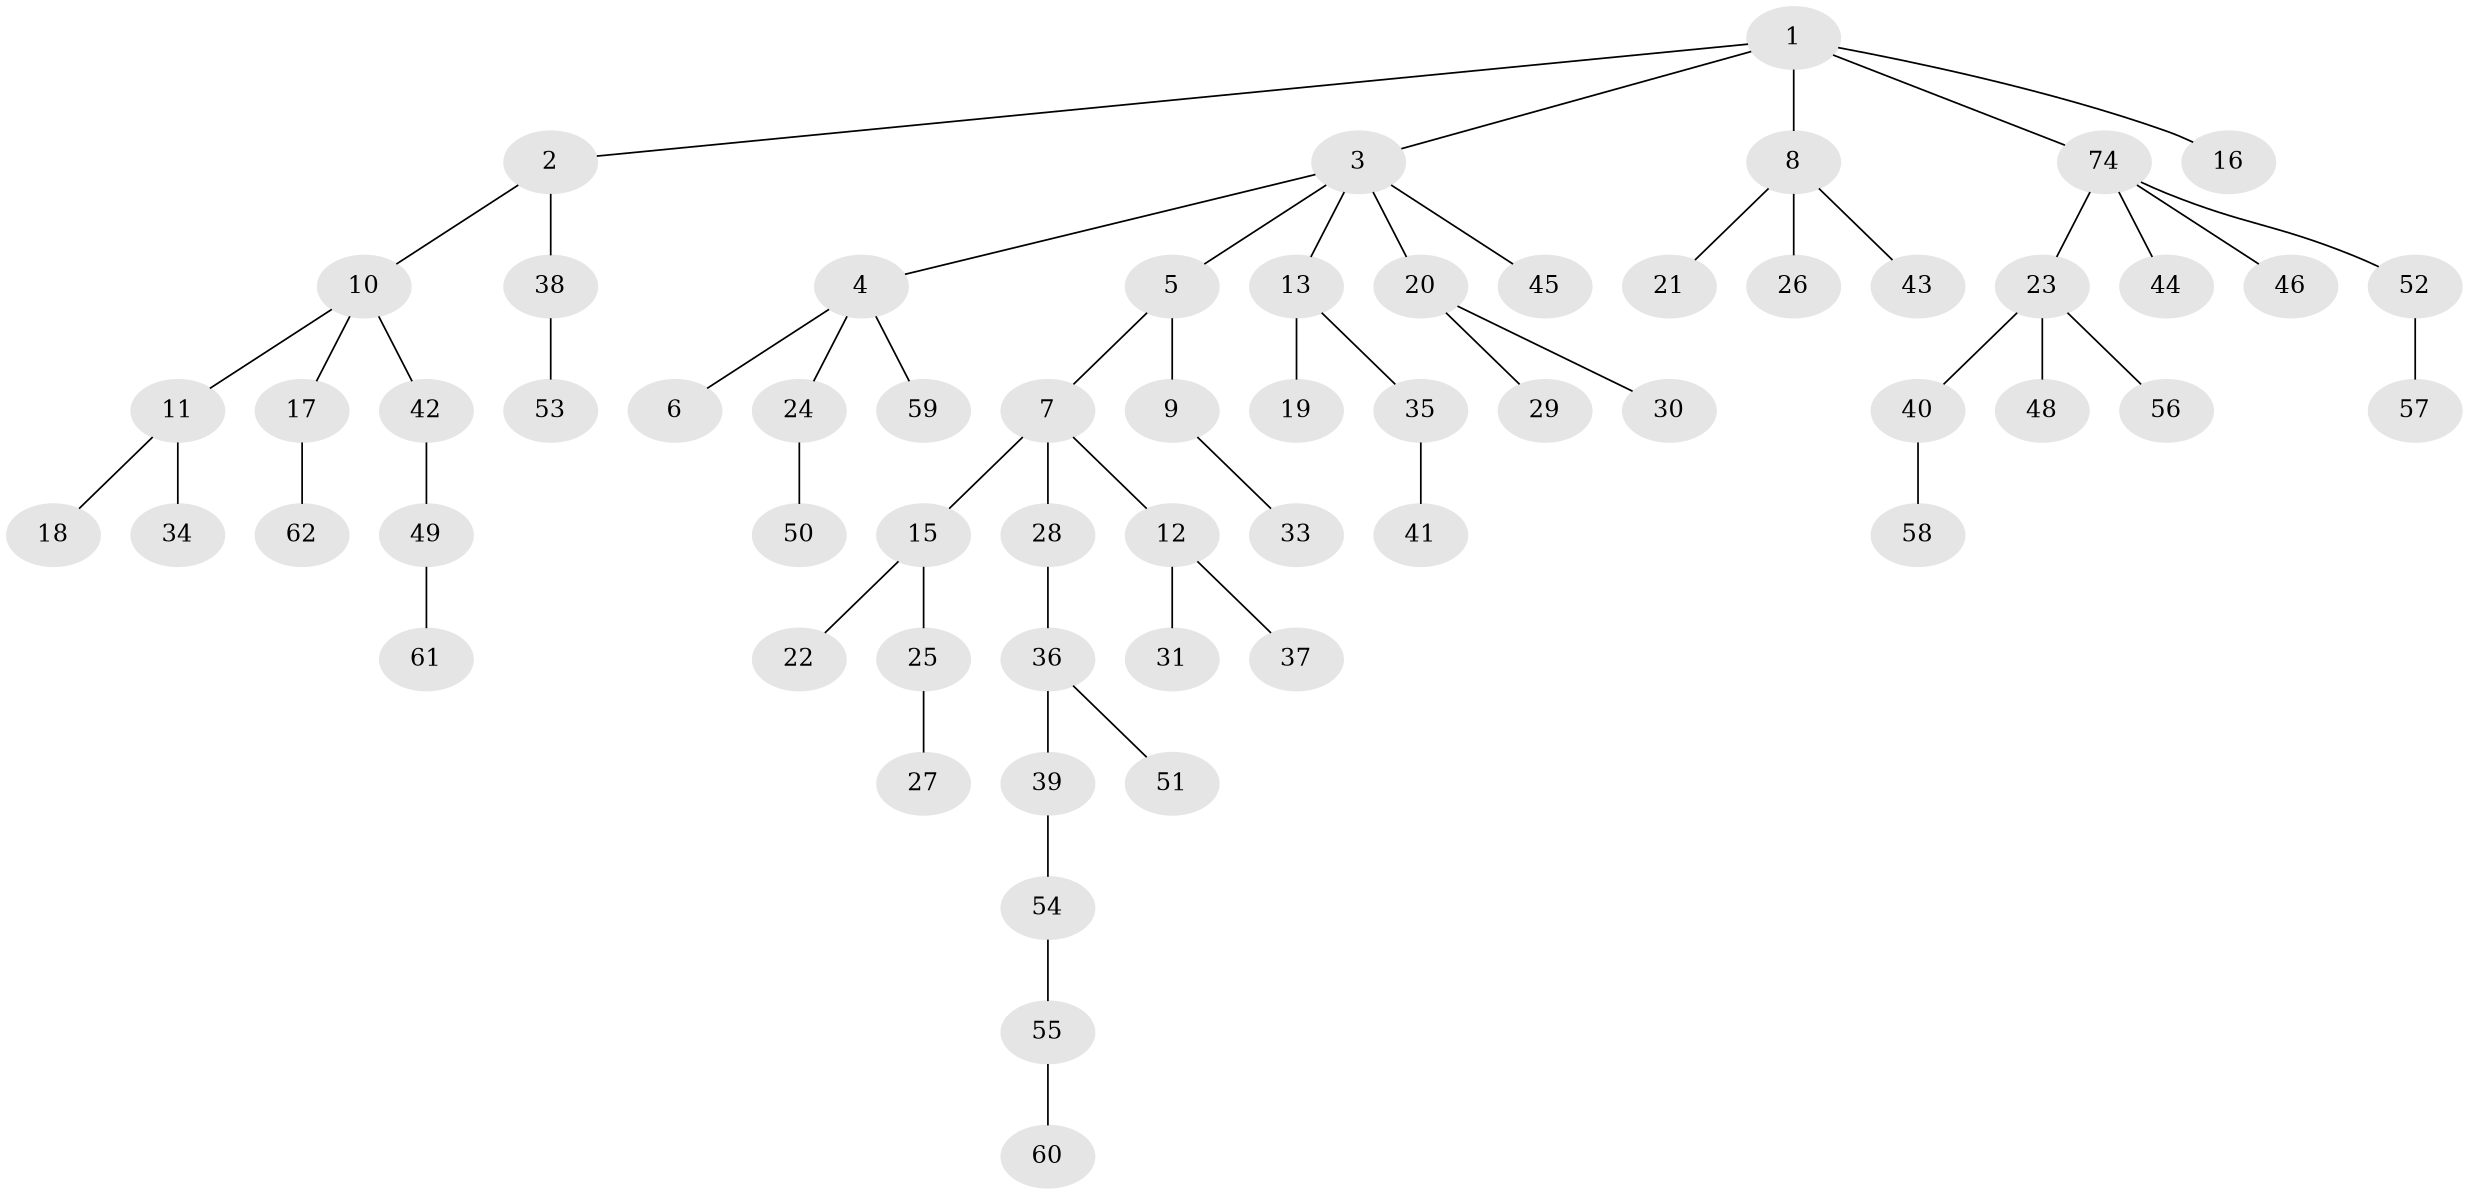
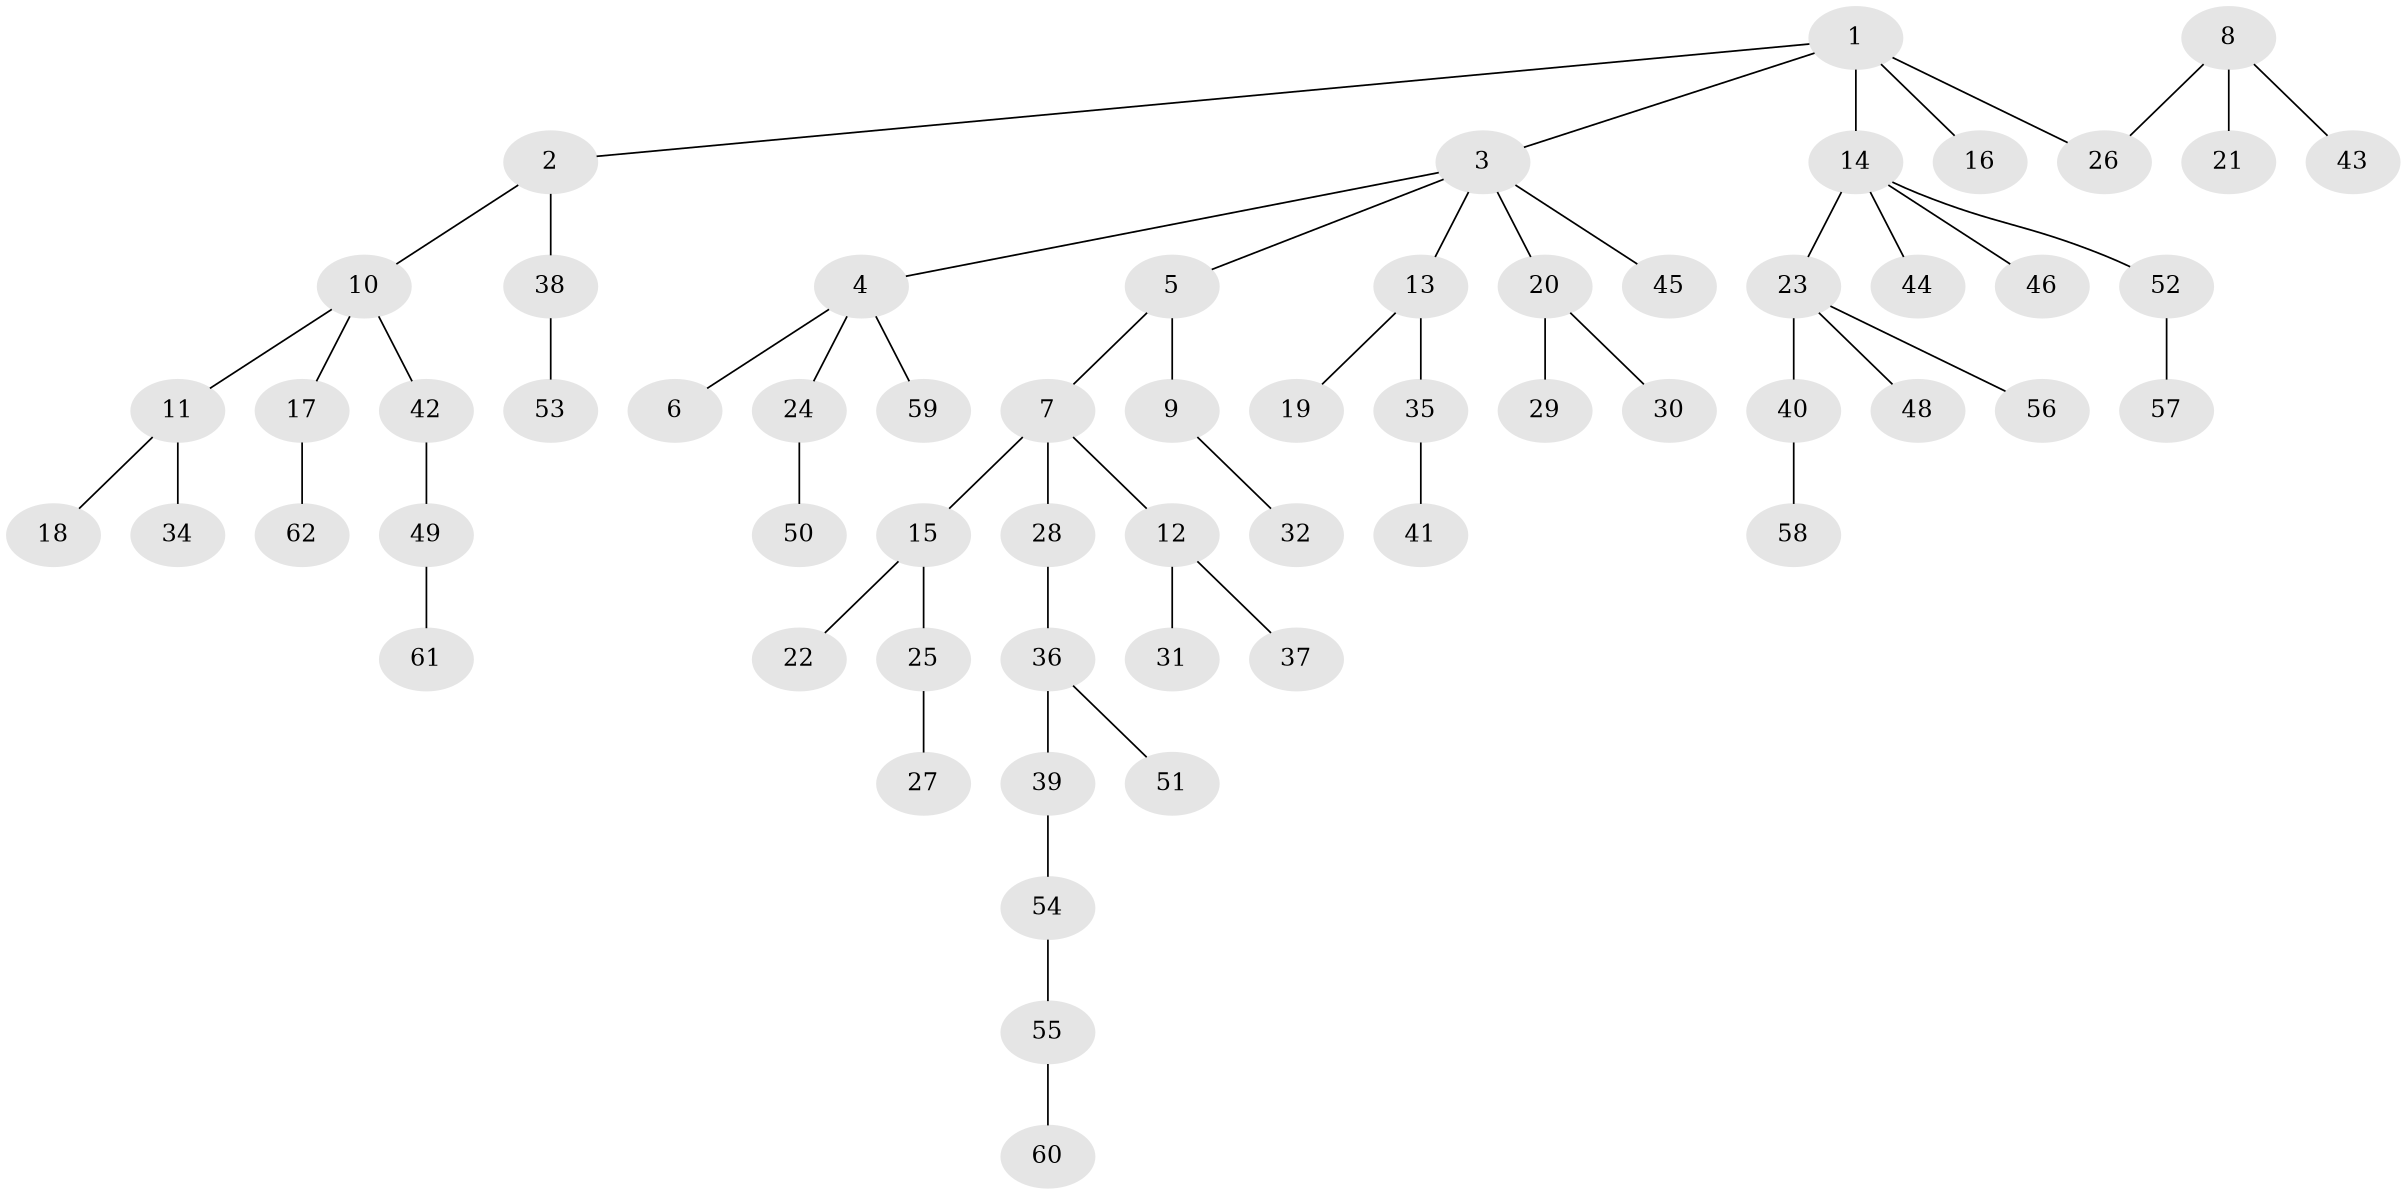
edge "1" -- "8": now "1" -- "26"
node "74": label "74" -> "14"
node "33": label "33" -> "32"
